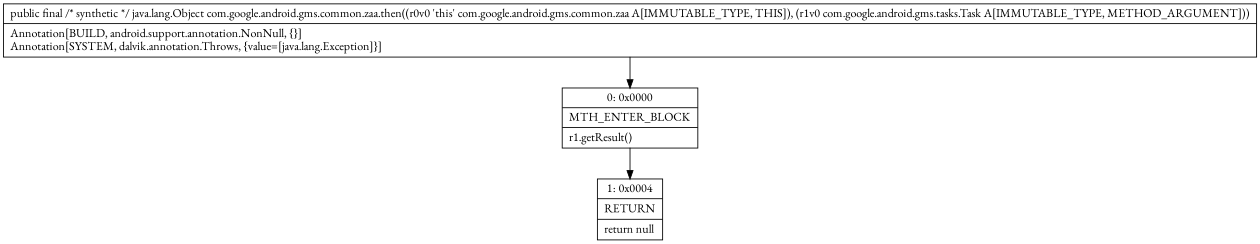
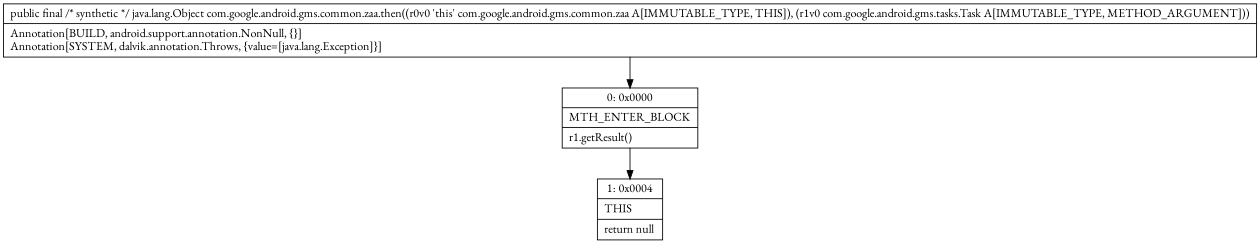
node "1: 0x0004": text "RETURN" -> "THIS"
